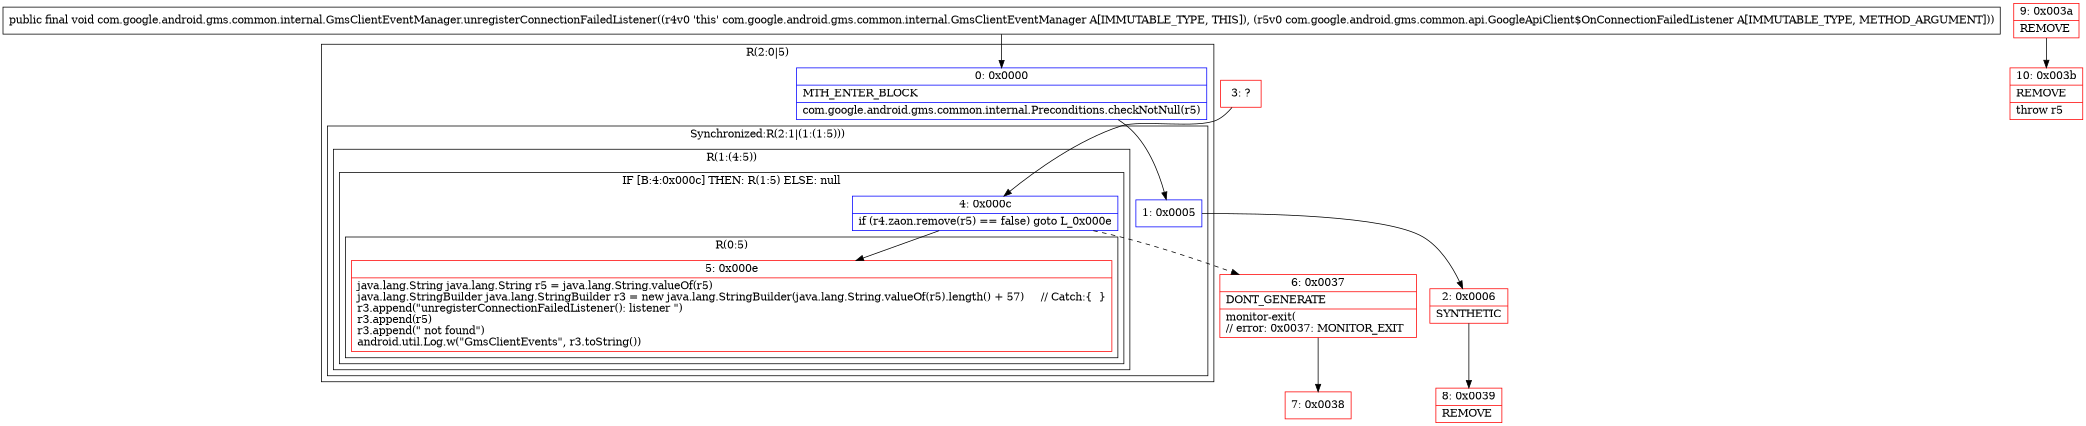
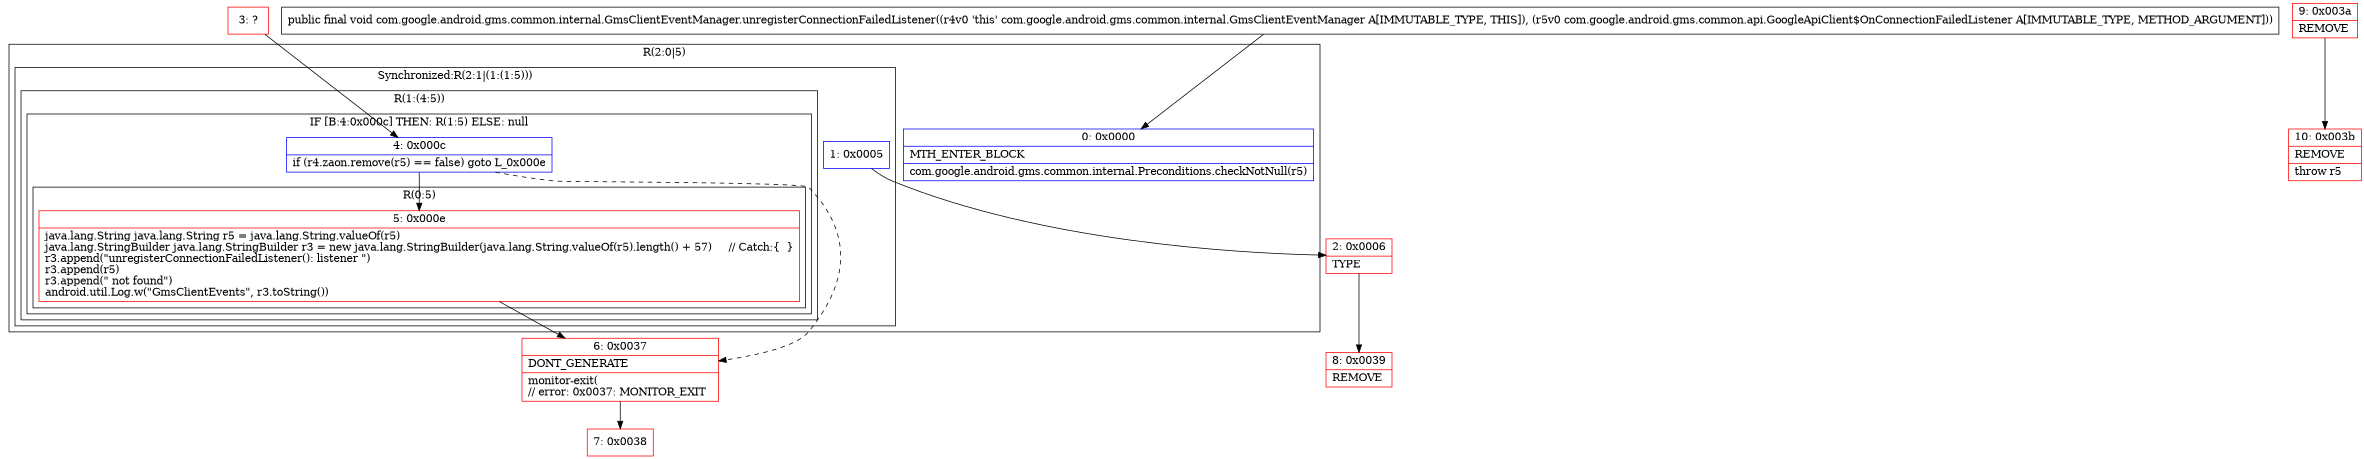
edge "0: 0x0000" -> "1: 0x0005": removed
node "2: 0x0006": text "SYNTHETIC" -> "TYPE"
edge "5: 0x000e" -> "6: 0x0037": added
